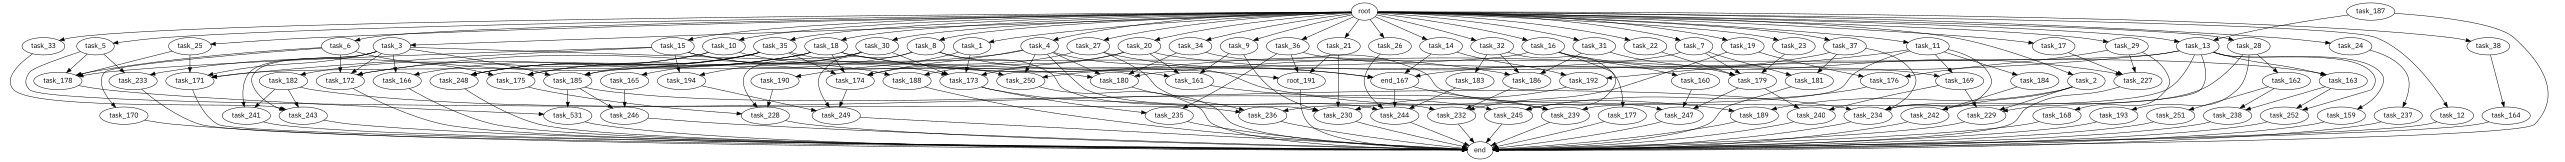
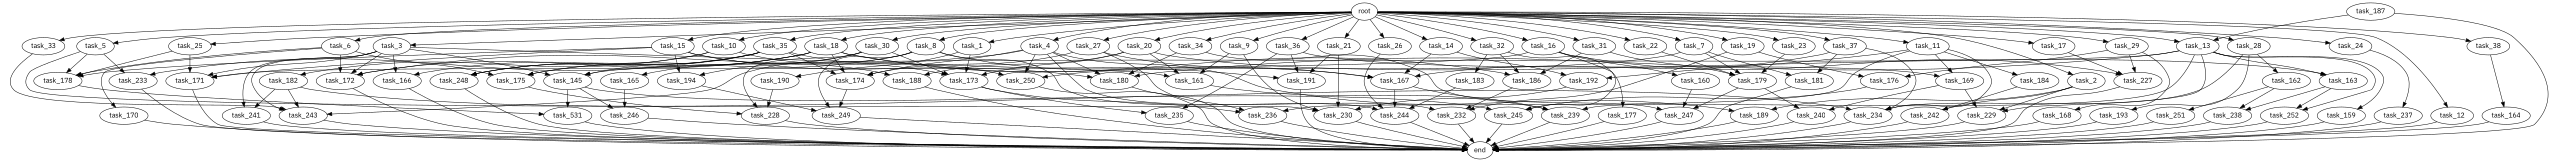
node "task_185": label "task_185" -> "task_145"
node "root_191": label "root_191" -> "task_191"
node "end_167": label "end_167" -> "task_167"
edge "task_8" -> "task_243": added
